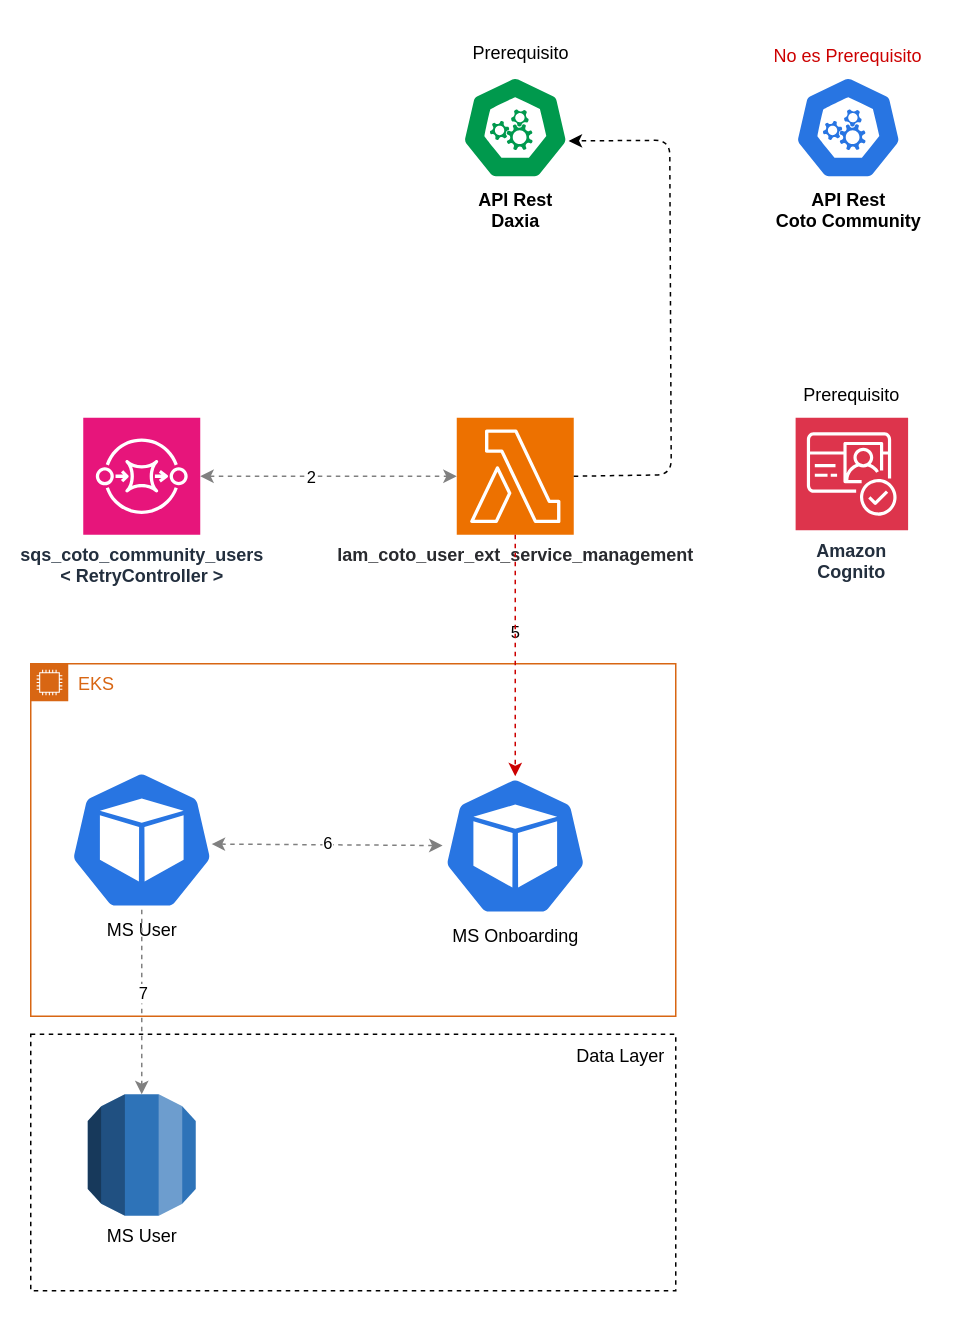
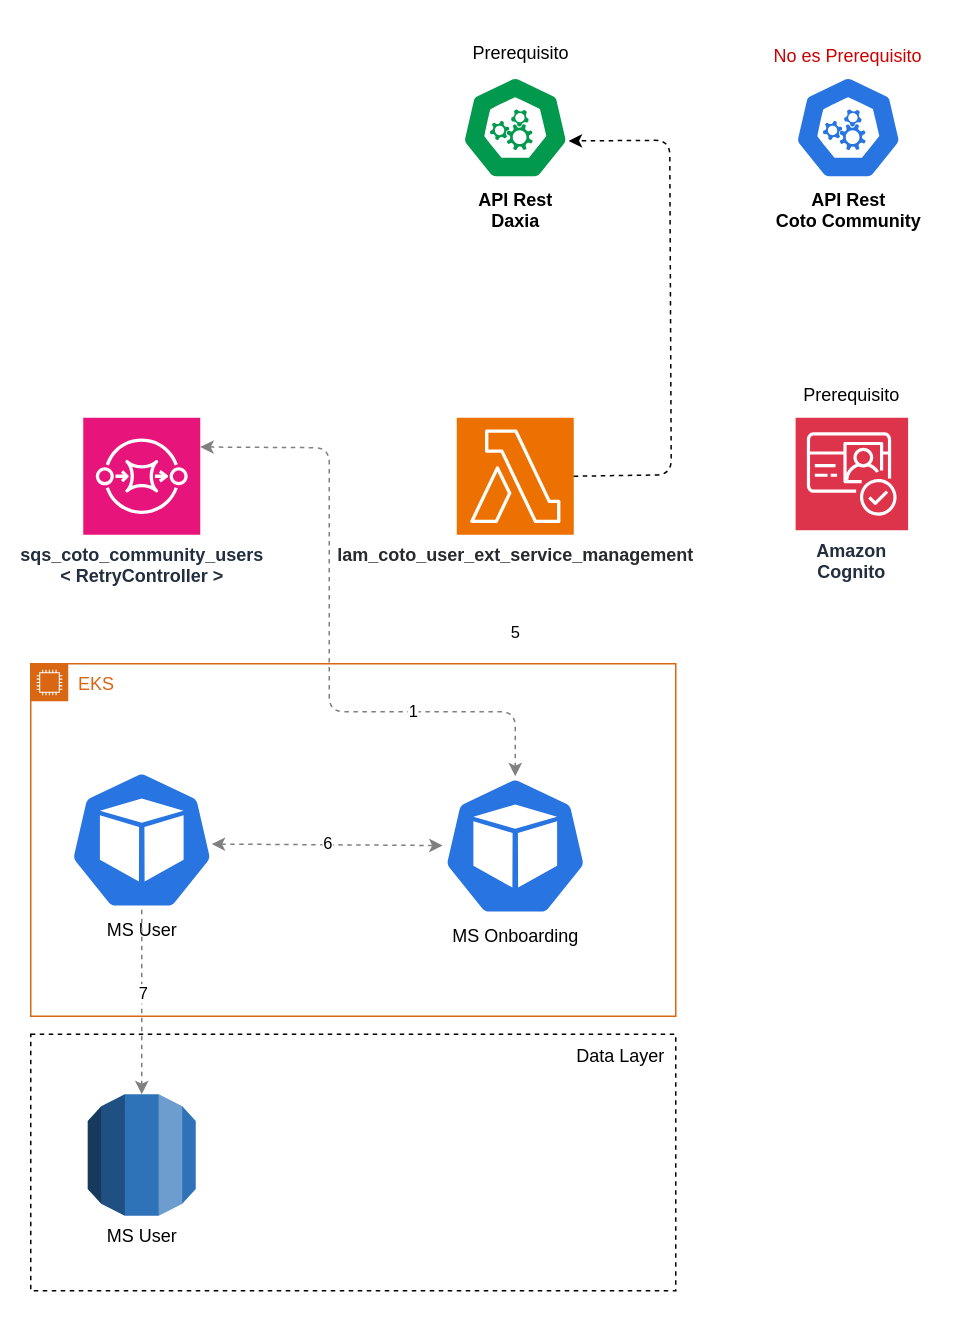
edge "sqs_coto_community_users < RetryController >" -- "lam_coto_user_ext_service_management": removed, label "2"
edge "lam_coto_user_ext_service_management" -> "MS Onboarding": removed
edge "sqs_coto_community_users < RetryController >" -- "MS Onboarding": added, label "1"
